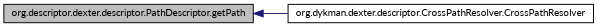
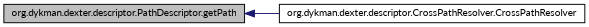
node "org.descriptor.dexter.descriptor.PathDescriptor.getPath": label "org.descriptor.dexter.descriptor.PathDescriptor.getPath" -> "org.dykman.dexter.descriptor.PathDescriptor.getPath"
